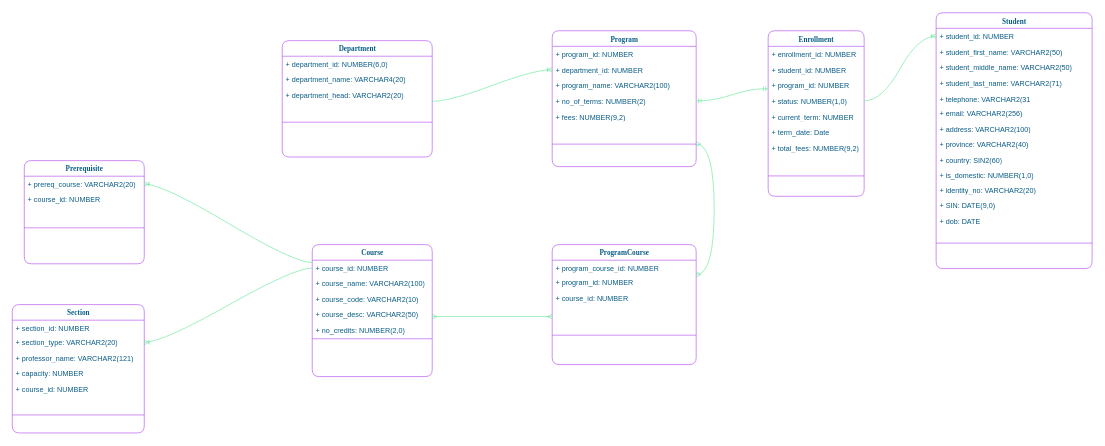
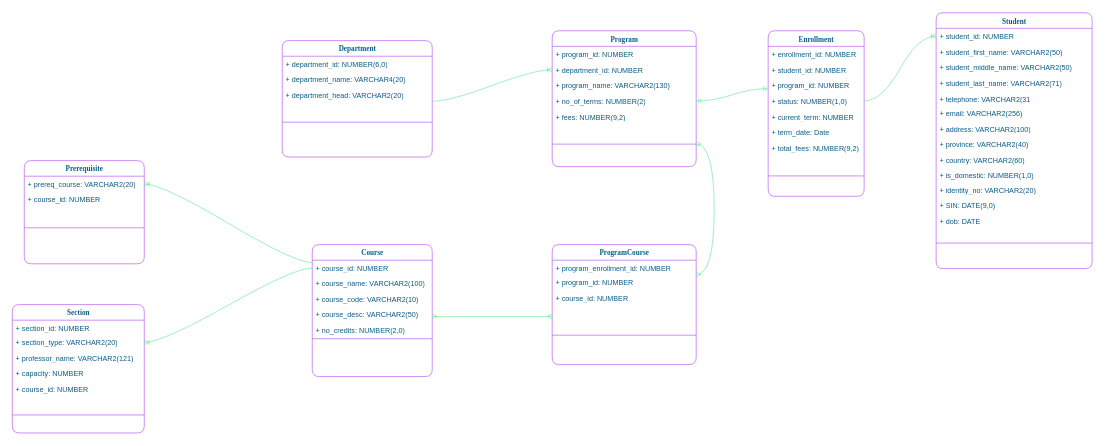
node "+ program_name: VARCHAR2(100)": label "+ program_name: VARCHAR2(100)" -> "+ program_name: VARCHAR2(130)"
node "+ country: SIN2(60)": label "+ country: SIN2(60)" -> "+ country: VARCHAR2(60)"
node "+ program_course_id: NUMBER": label "+ program_course_id: NUMBER" -> "+ program_enrollment_id: NUMBER"
